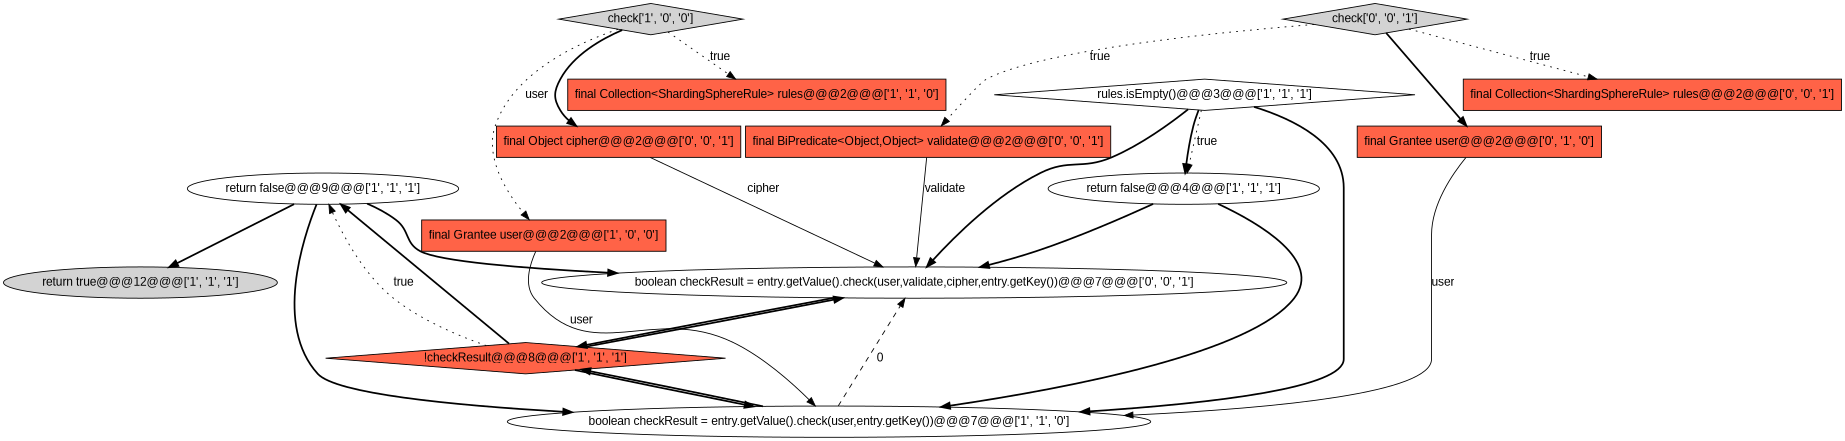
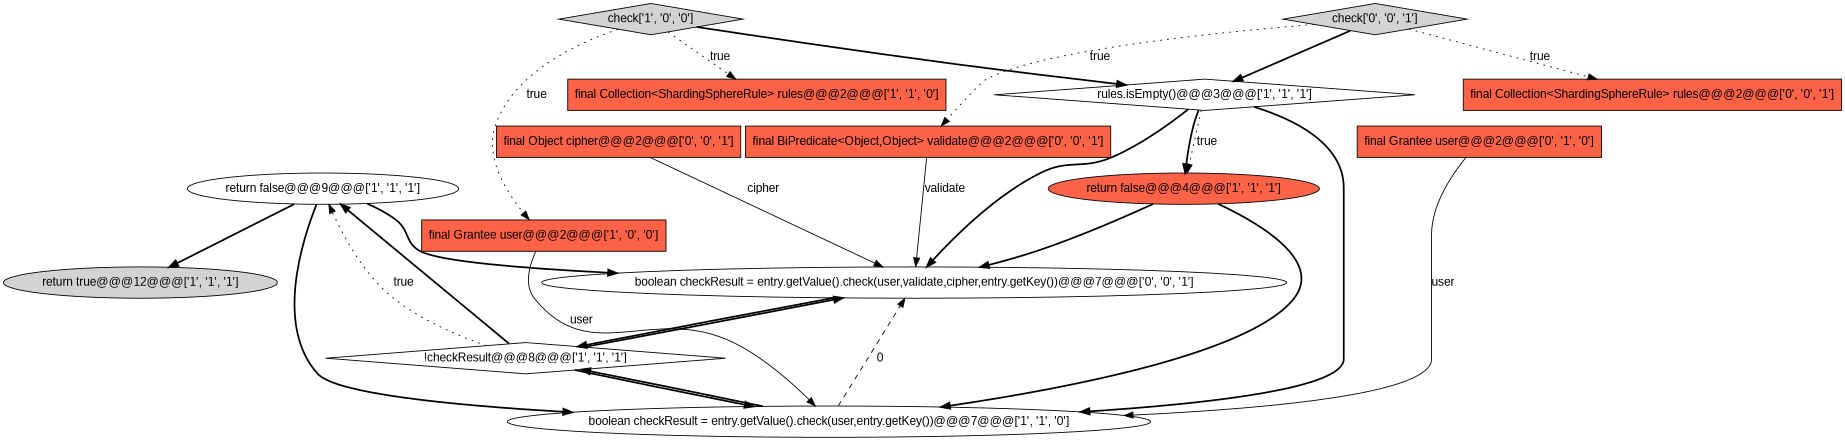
edge "check['1', '0', '0']" -> "final Object cipher@@@2@@@['0', '0', '1']": now "check['1', '0', '0']" -> "rules.isEmpty()@@@3@@@['1', '1', '1']"
edge "check['0', '0', '1']" -> "final Grantee user@@@2@@@['0', '1', '0']": now "check['0', '0', '1']" -> "rules.isEmpty()@@@3@@@['1', '1', '1']"
edge "check['1', '0', '0']" -> "final Grantee user@@@2@@@['1', '0', '0']": label "user" -> "true"
node "return false@@@4@@@['1', '1', '1']": fillcolor white -> tomato
node "!checkResult@@@8@@@['1', '1', '1']": fillcolor tomato -> white
